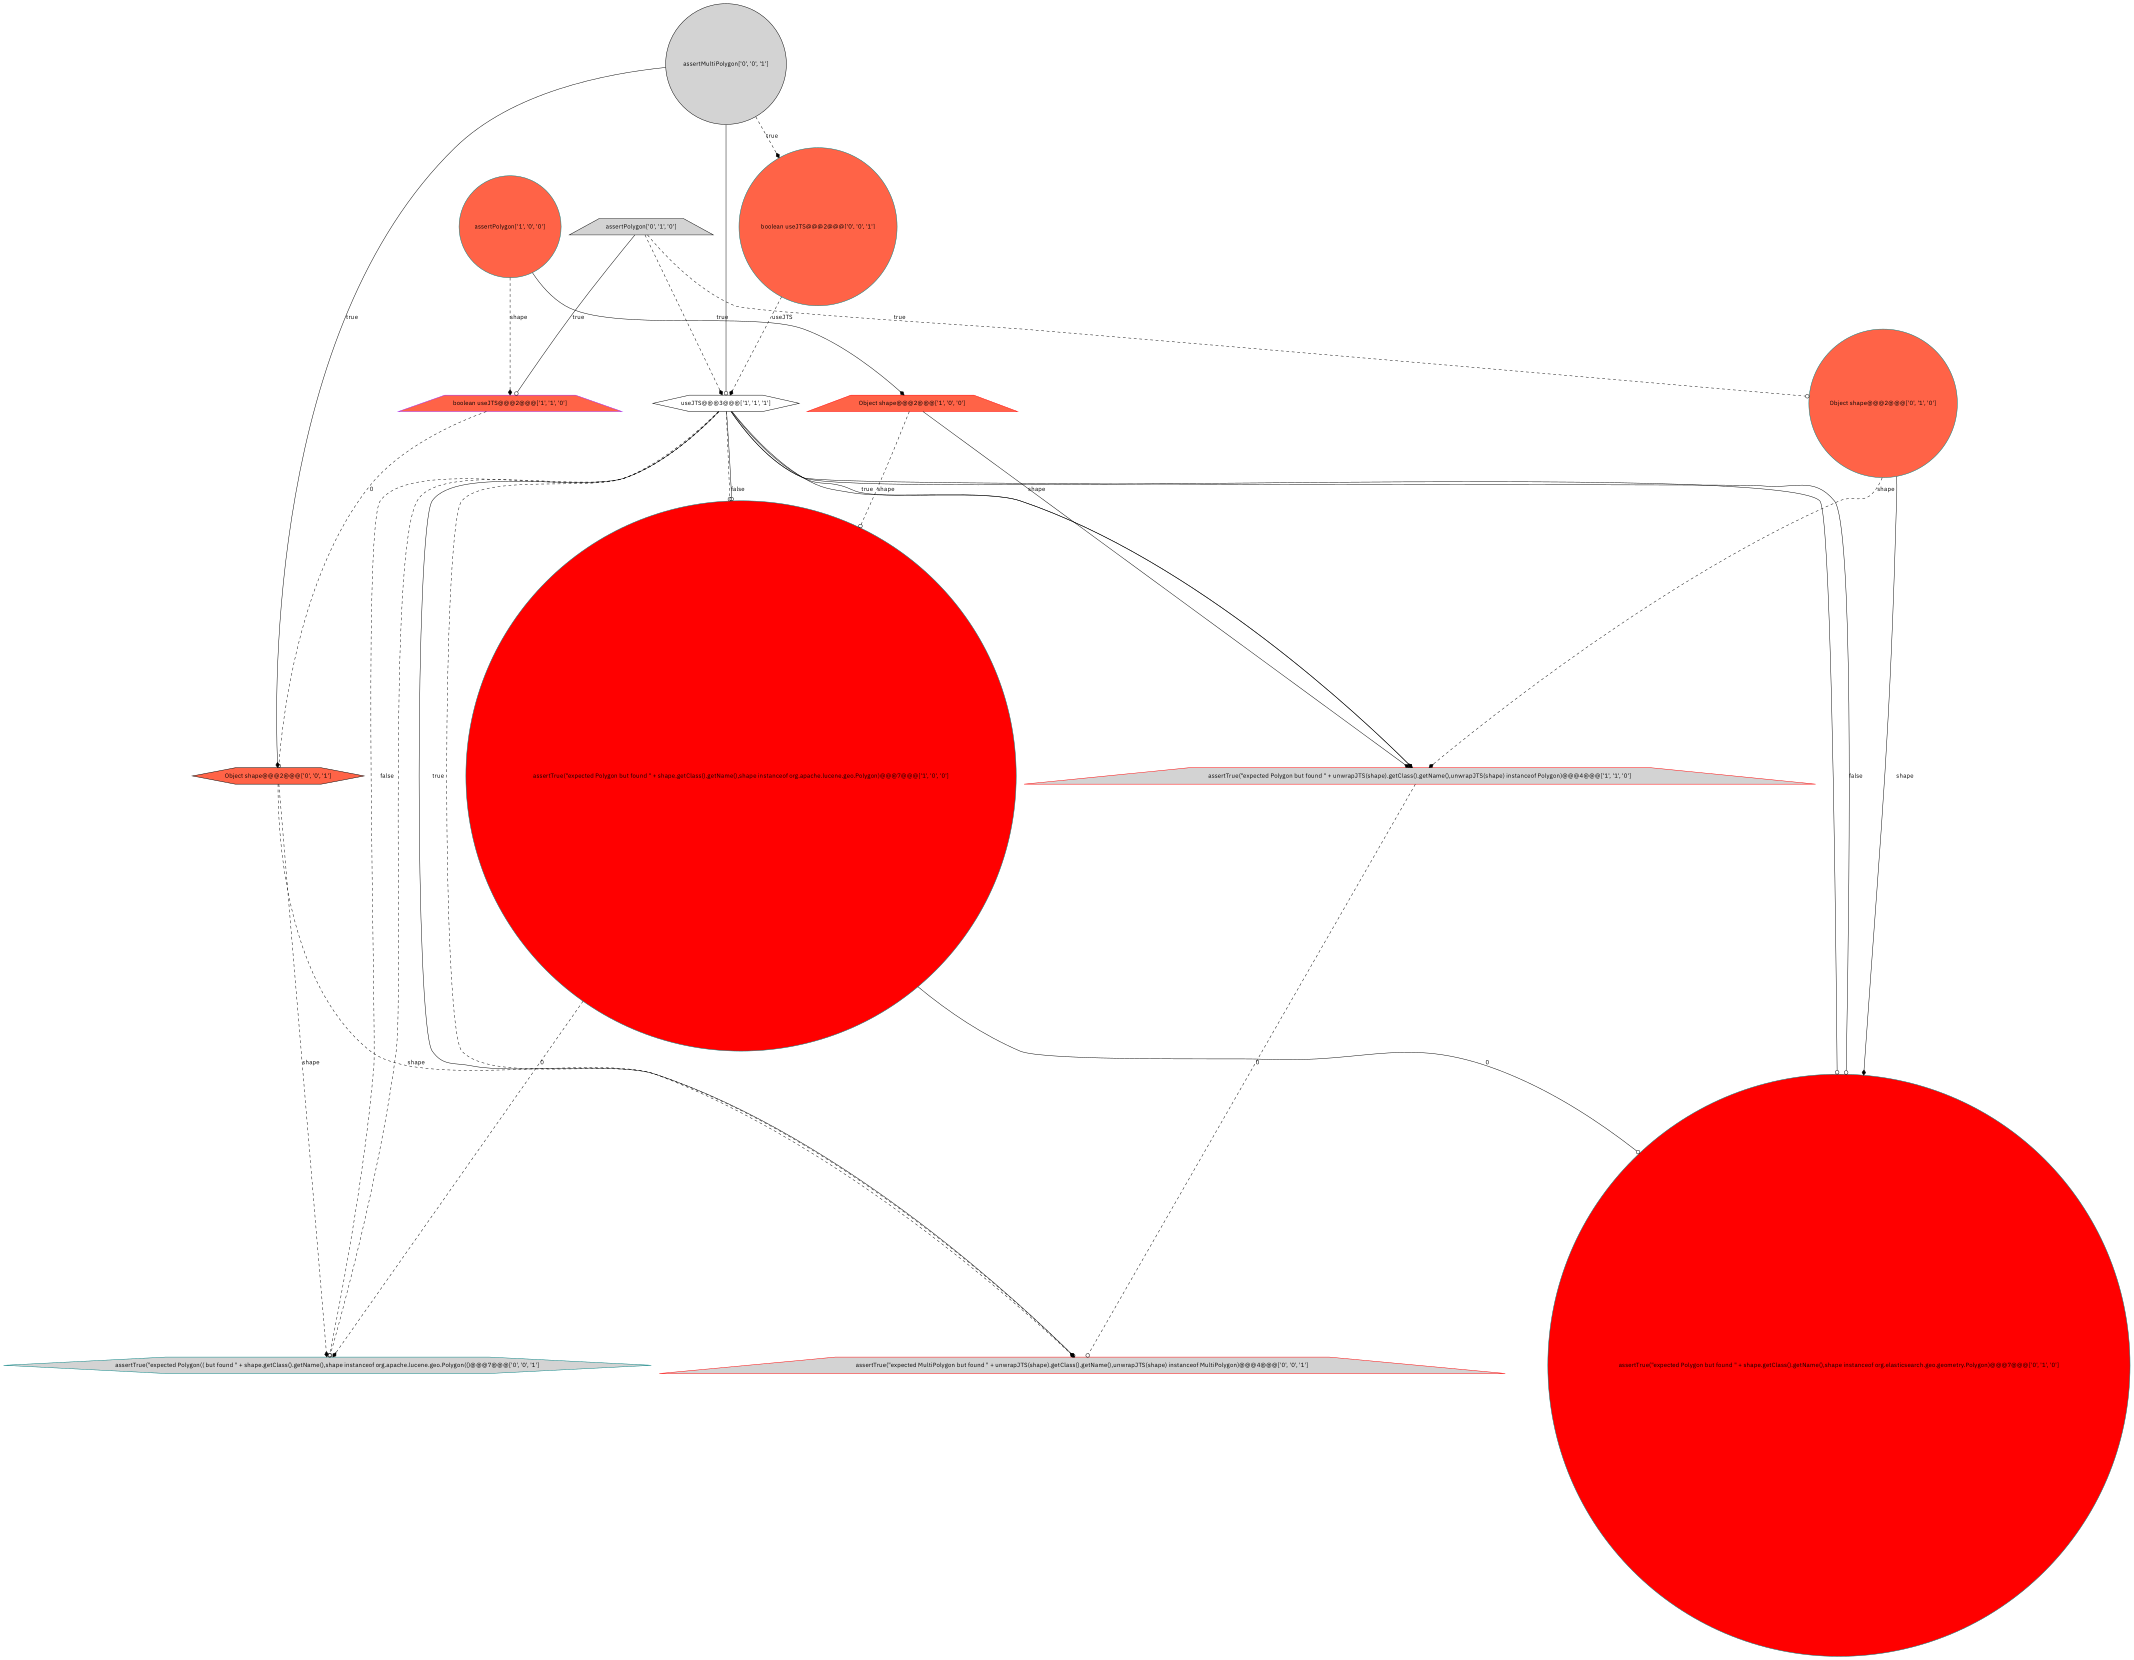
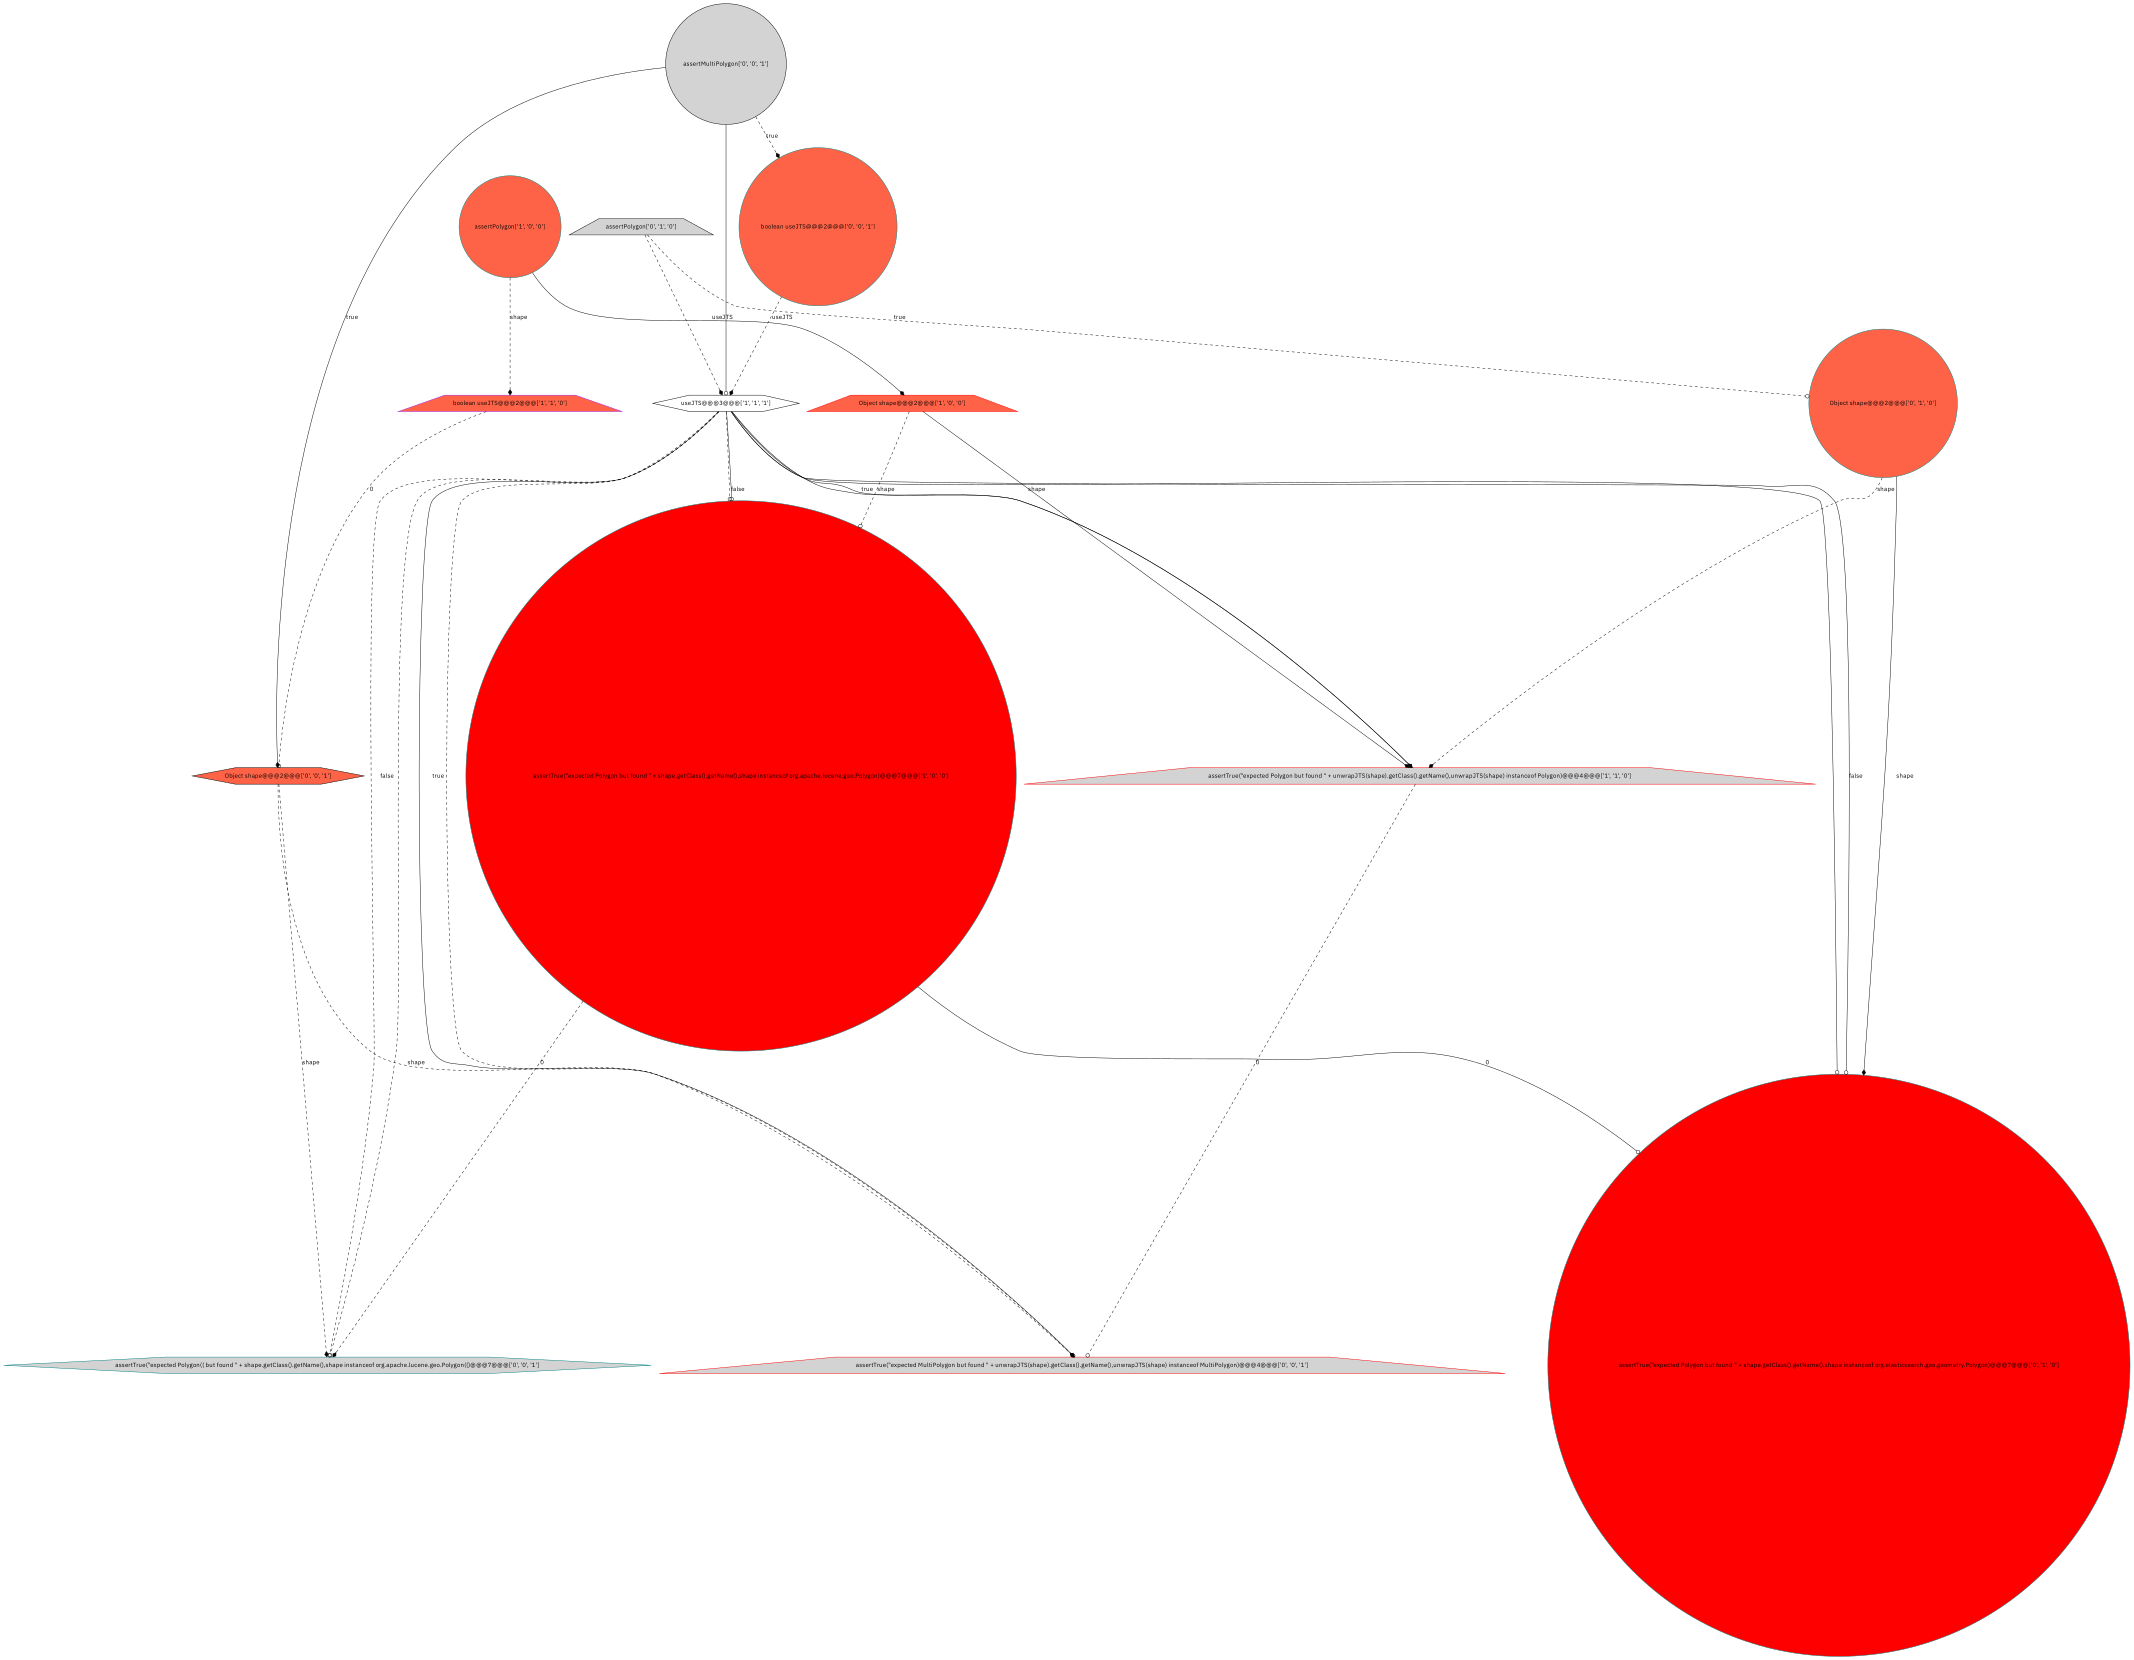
edge "assertPolygon['0', '1', '0']" -> "boolean useJTS@@@2@@@['1', '1', '0']": removed, label "true"
edge "assertPolygon['1', '0', '0']" -> "Object shape@@@2@@@['1', '0', '0']": label "true" -> "useJTS"
